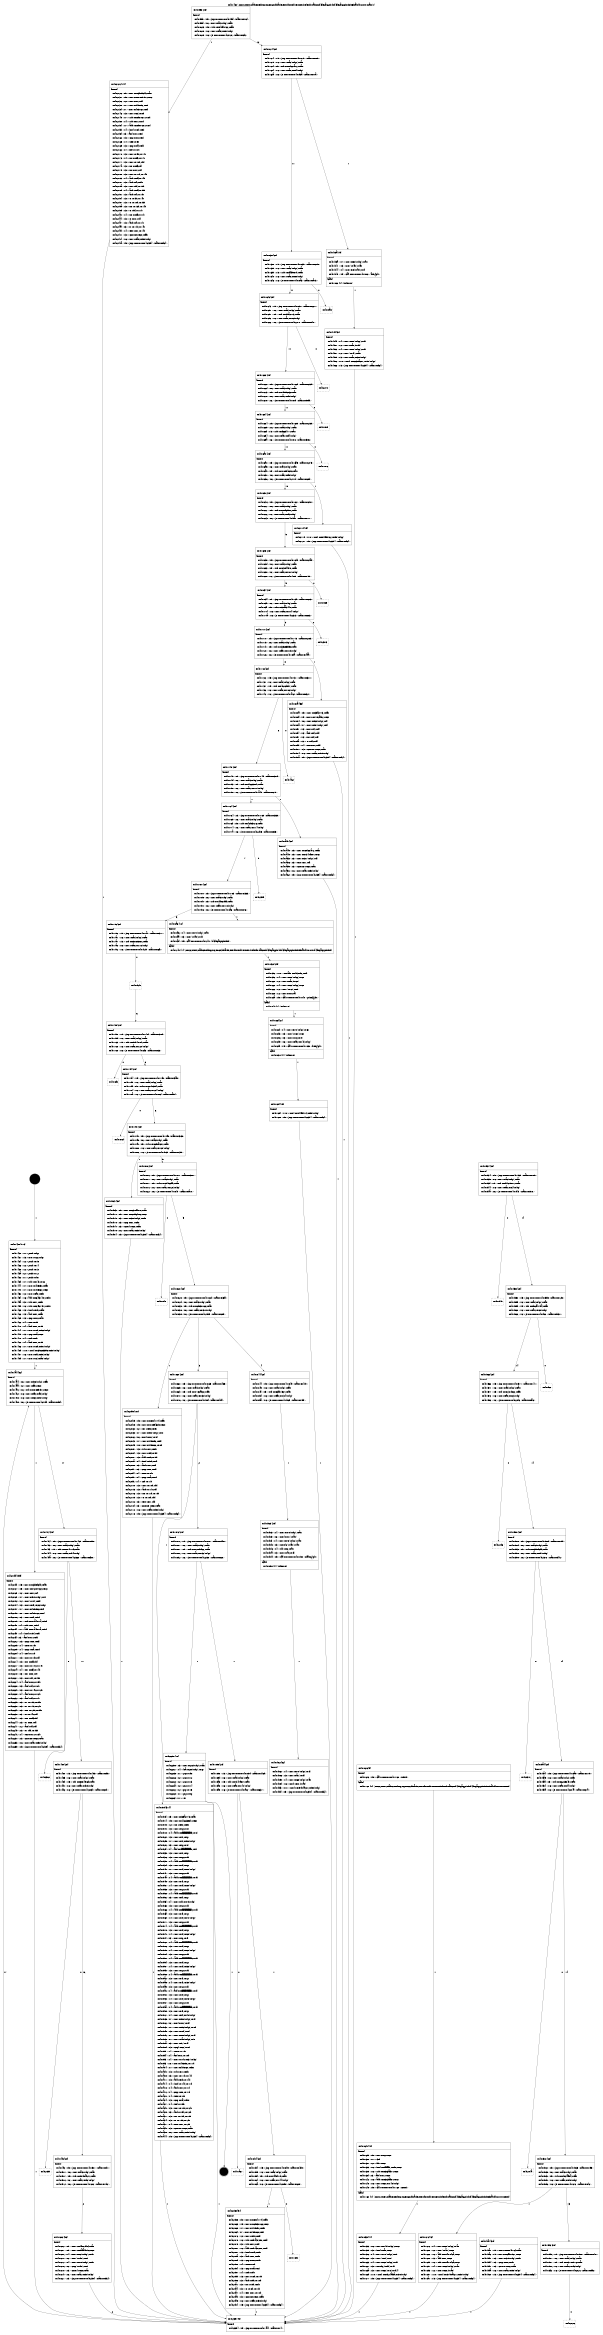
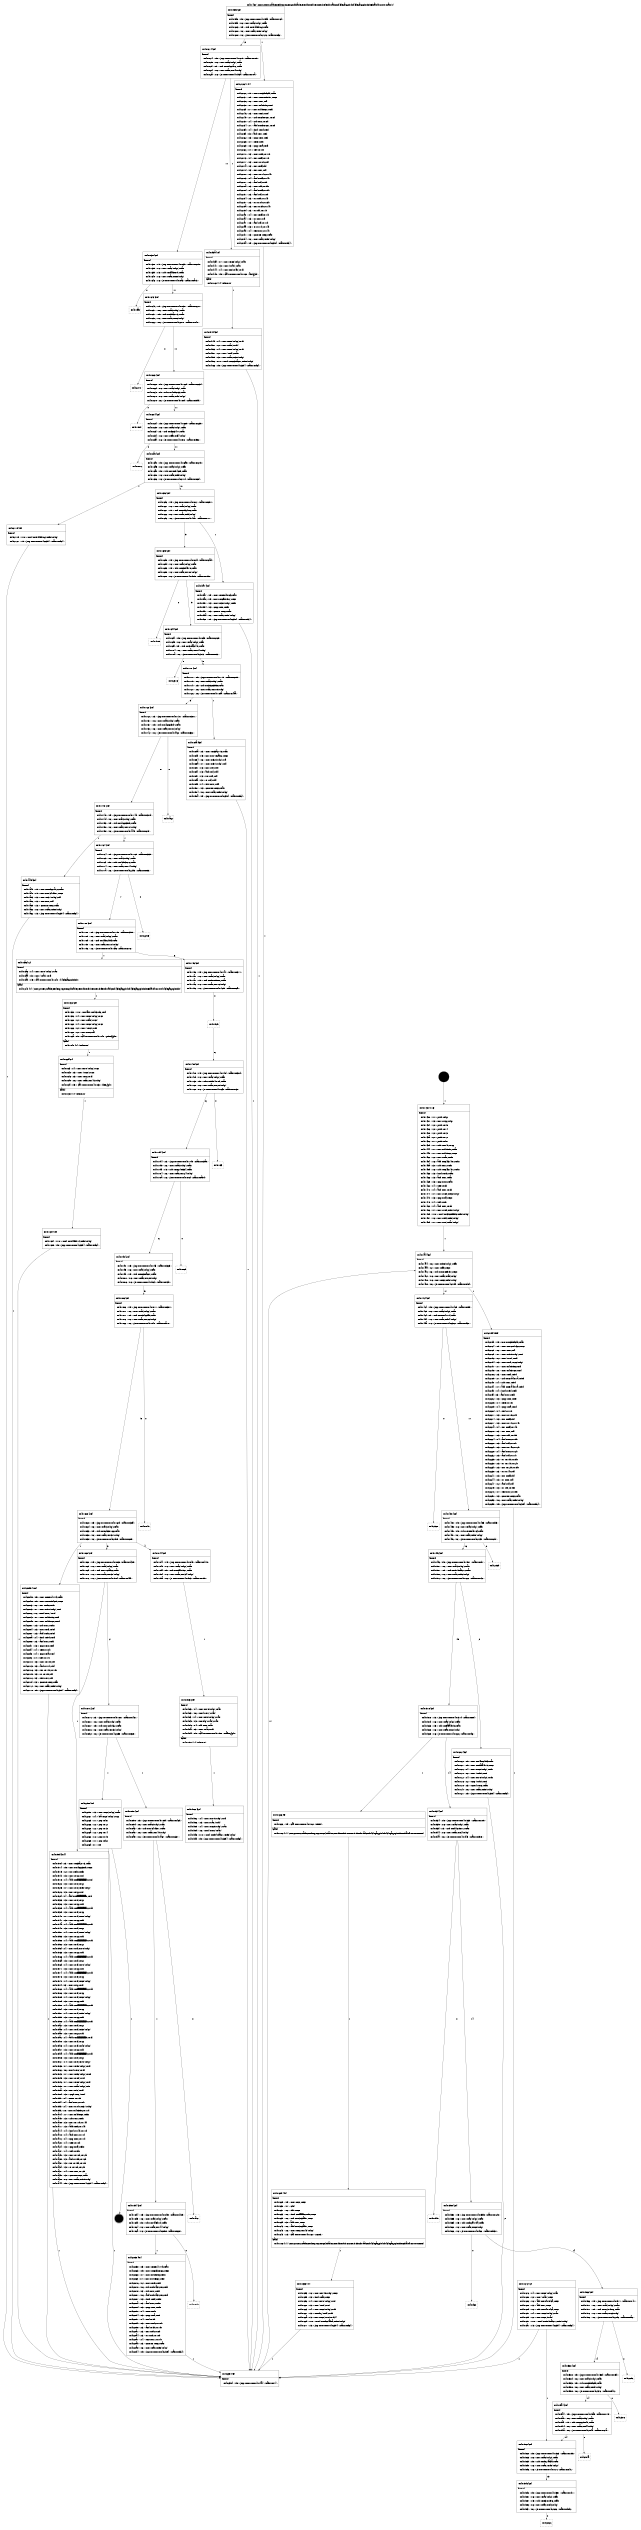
edge "0x4016bc [28]" -> "0x401ba7 [30]": added, label "1"
node "0x401b6b [30]": removed
node "0x401518 [28]": added
edge "0x4015c0 [28]" -> "0x401c7c [42]": reversed
